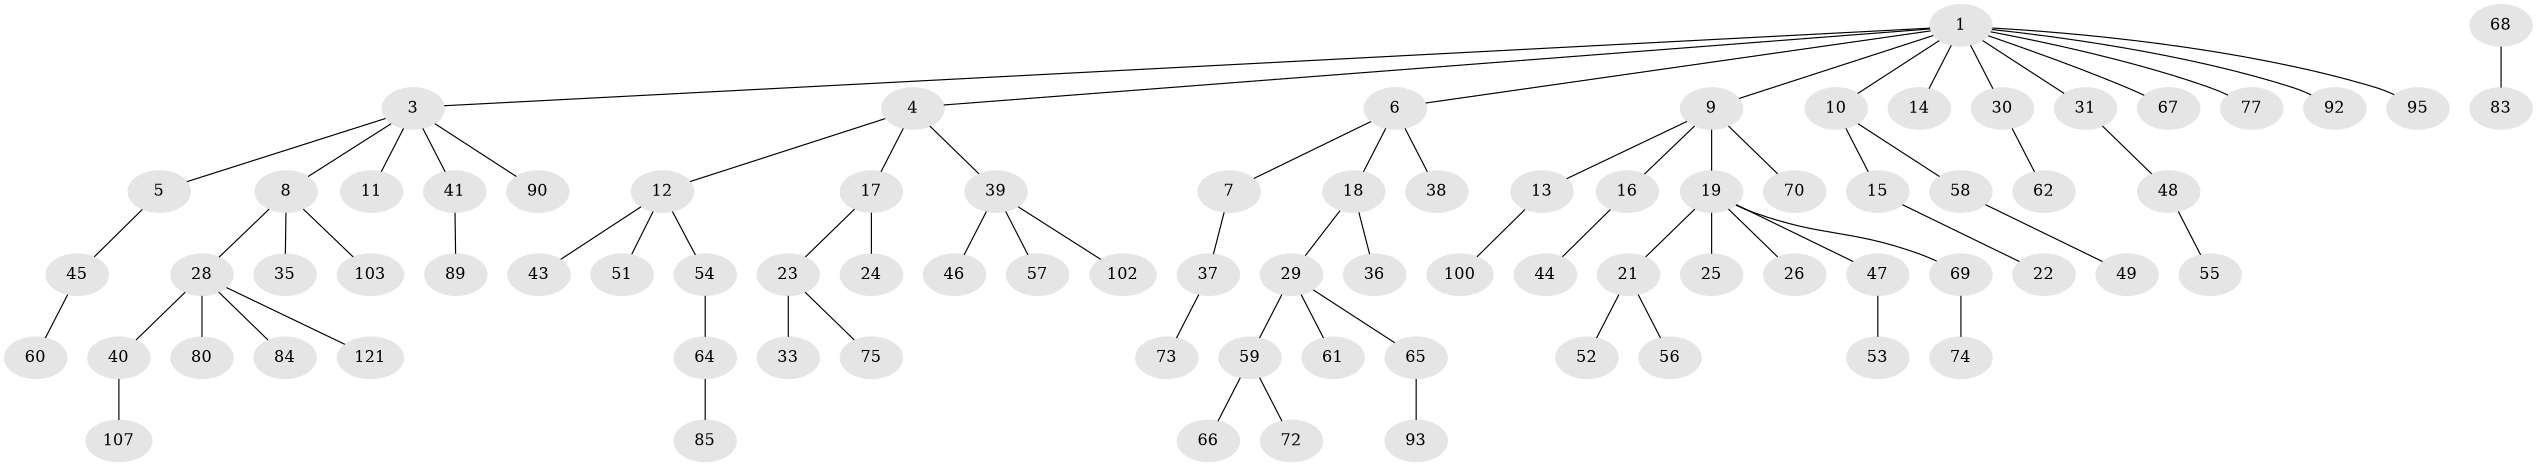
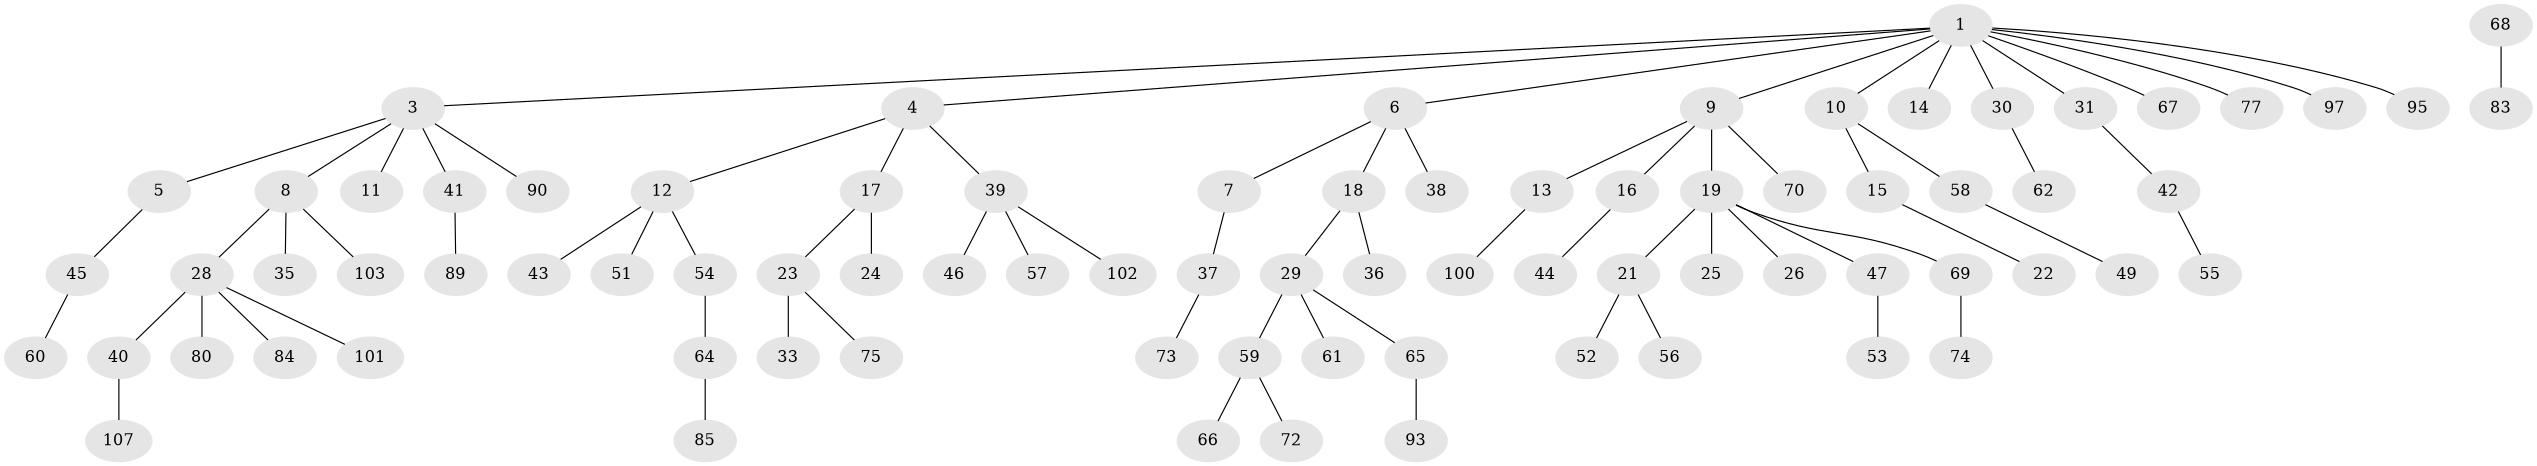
node "92": label "92" -> "97"
node "48": label "48" -> "42"
node "121": label "121" -> "101"
